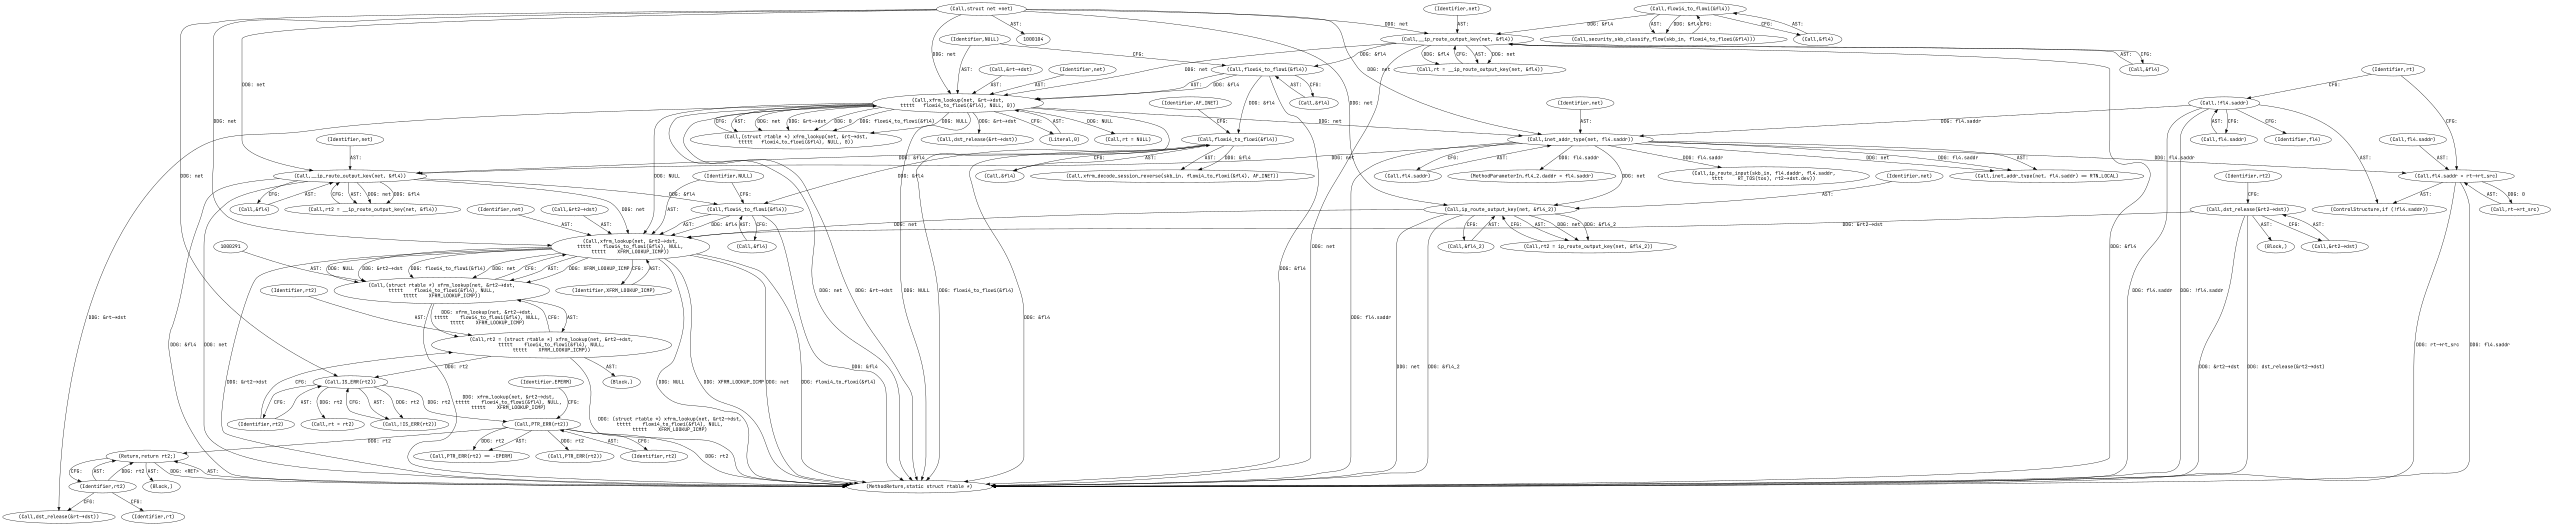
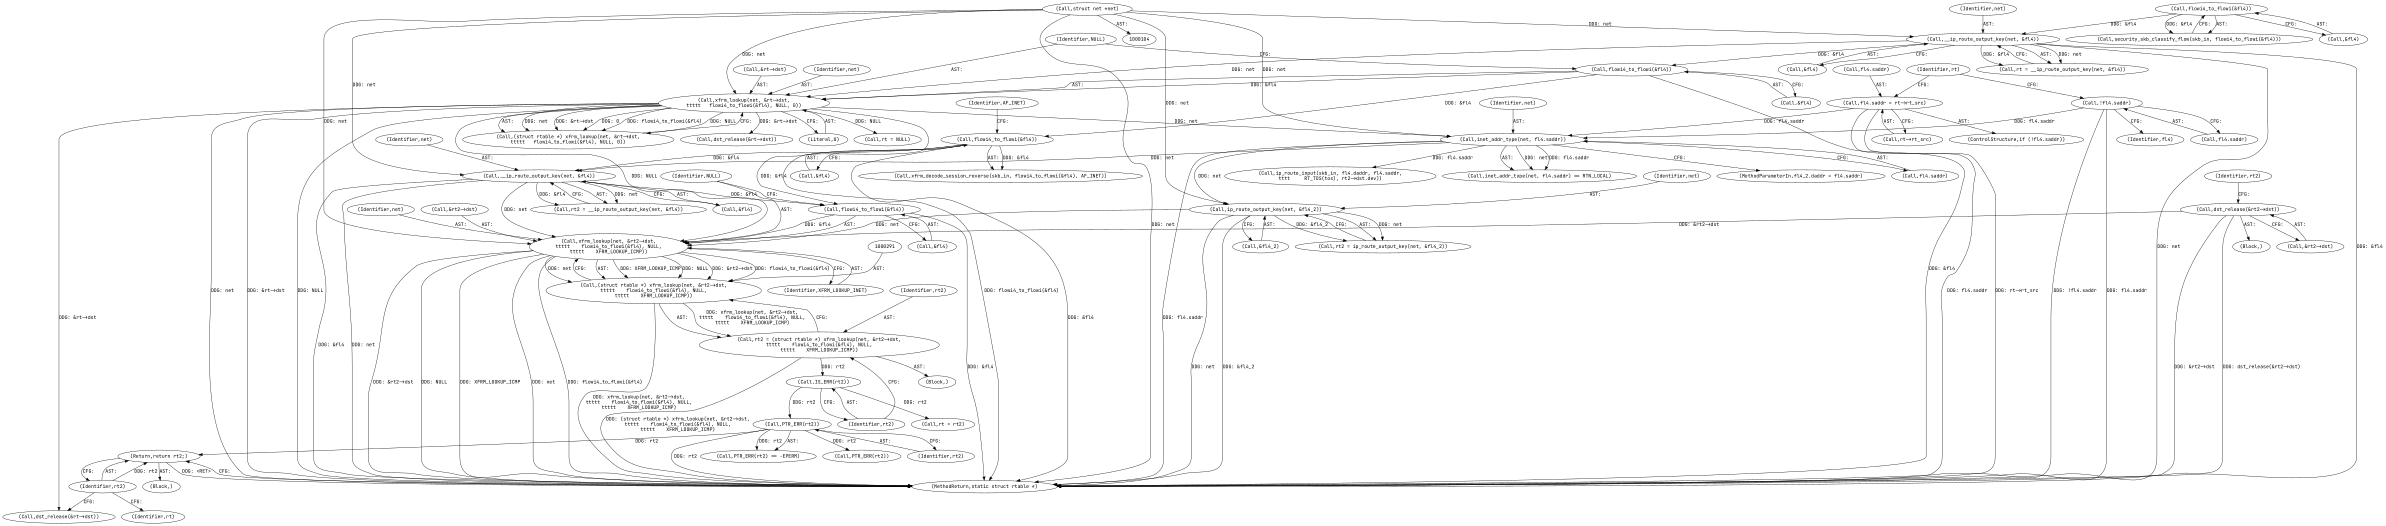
edge "(Call,struct net *net)" -> "(Call,IS_ERR(rt2))": now "(Call,struct net *net)" -> "(MethodReturn,static struct rtable *)"
edge "(Call,!fl4.saddr)" -> "(ControlStructure,if (!fl4.saddr))": removed, label "AST:"
edge "(Call,inet_addr_type(net, fl4.saddr))" -> "(Call,fl4.saddr = rt->rt_src)": reversed
edge "(Call,inet_addr_type(net, fl4.saddr))" -> "(MethodParameterIn,fl4_2.daddr = fl4.saddr)": label "DDG: fl4.saddr" -> "CFG: "
edge "(Call,fl4.saddr = rt->rt_src)" -> "(Call,rt->rt_src)": label "DDG: 0" -> "CFG: "
node "(Identifier,XFRM_LOOKUP_ICMP)": label "(Identifier,XFRM_LOOKUP_ICMP)" -> "(Identifier,XFRM_LOOKUP_INET)"
node "(Identifier,EPERM)": removed
node "(Call,!IS_ERR(rt2))": removed
edge "(MethodReturn,static struct rtable *)" -> "(Return,return rt2;)": label "AST: " -> "CFG: "
